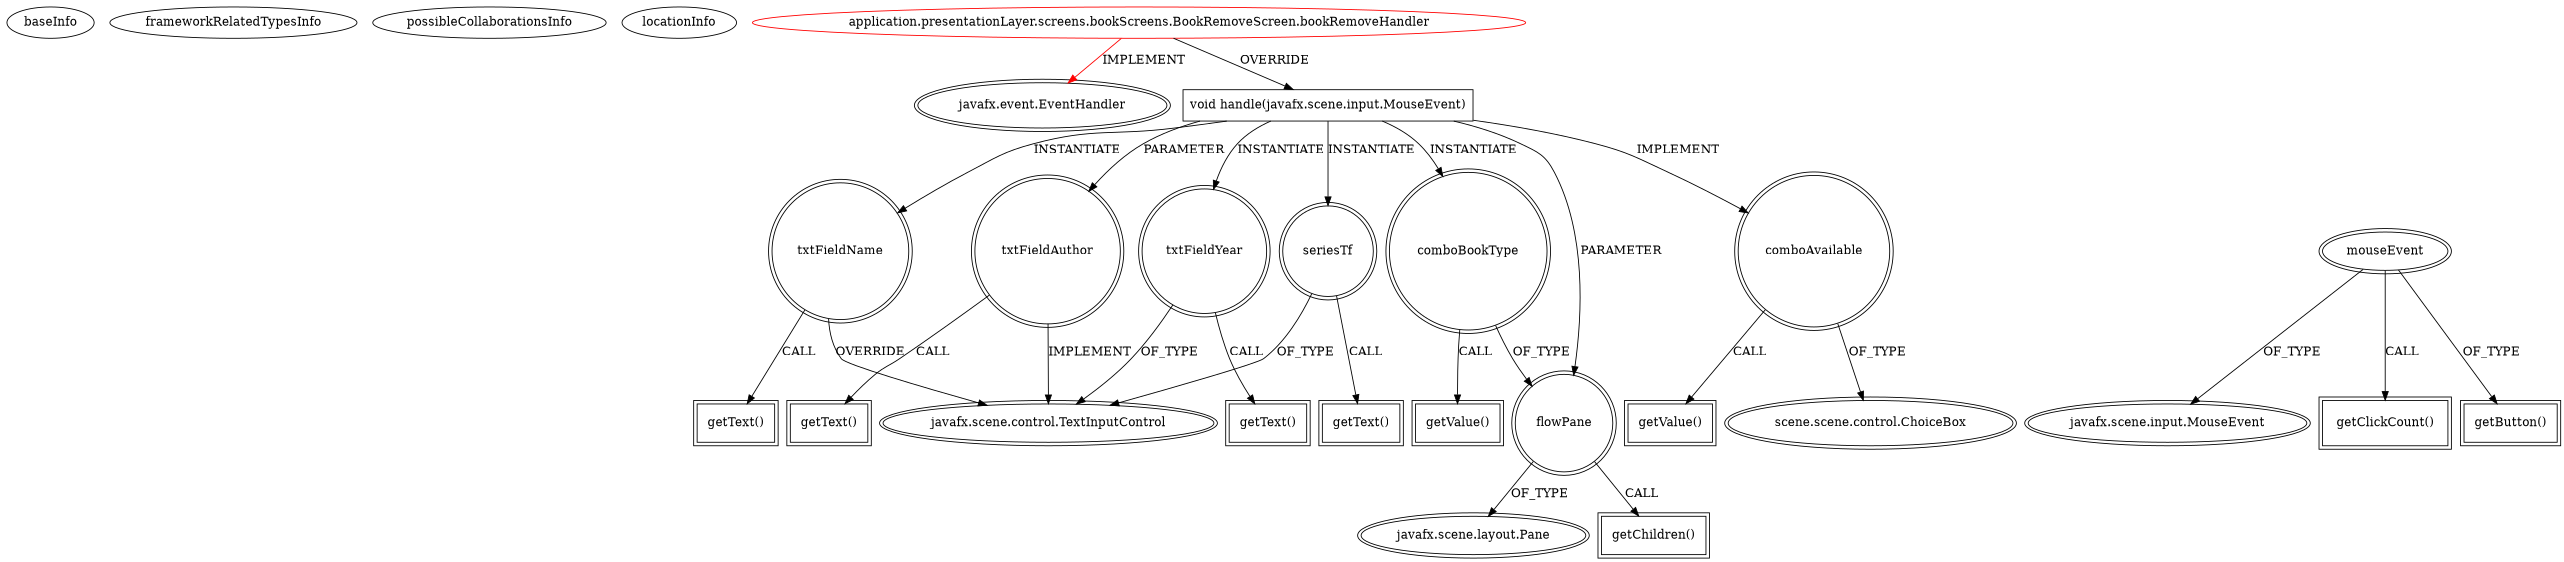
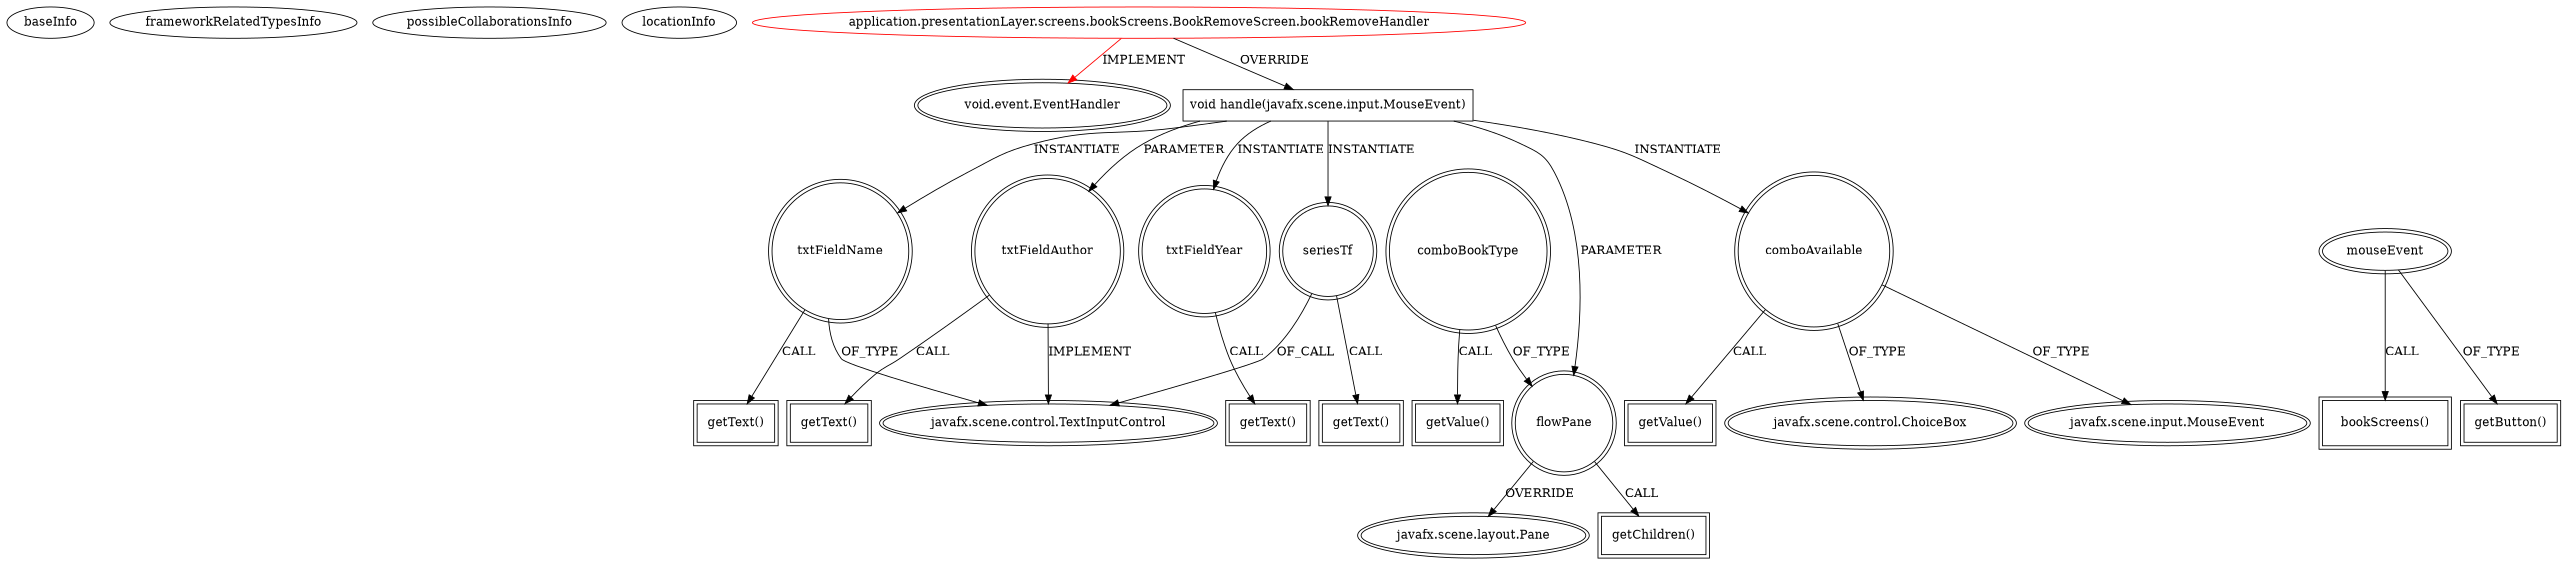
node "javafx.event.EventHandler": label "javafx.event.EventHandler" -> "void.event.EventHandler"
edge "void handle(javafx.scene.input.MouseEvent)" -> "comboBookType": removed, label "INSTANTIATE"
edge "void handle(javafx.scene.input.MouseEvent)" -> "comboAvailable": label "IMPLEMENT" -> "INSTANTIATE"
edge "mouseEvent" -> "javafx.scene.input.MouseEvent": now "comboAvailable" -> "javafx.scene.input.MouseEvent"
edge "txtFieldName" -> "javafx.scene.control.TextInputControl": label "OVERRIDE" -> "OF_TYPE"
edge "seriesTf" -> "javafx.scene.control.TextInputControl": label "OF_TYPE" -> "OF_CALL"
edge "txtFieldYear" -> "javafx.scene.control.TextInputControl": removed, label "OF_TYPE"
node "scene.scene.control.ChoiceBox": label "scene.scene.control.ChoiceBox" -> "javafx.scene.control.ChoiceBox"
node "getClickCount()": label "getClickCount()" -> "bookScreens()"
edge "flowPane" -> "javafx.scene.layout.Pane": label "OF_TYPE" -> "OVERRIDE"
